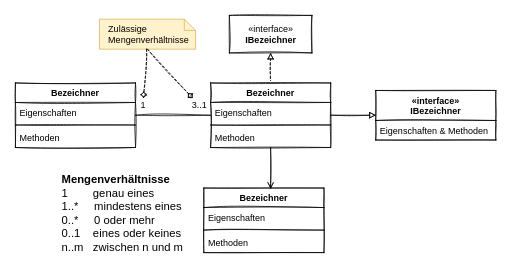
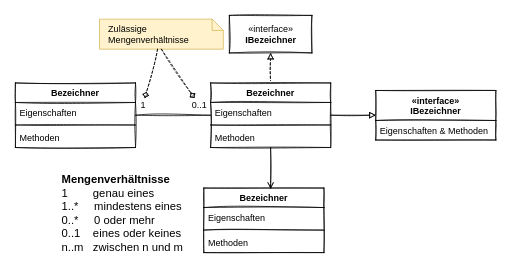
node "Zulässige Mengenverhältnisse": size 96x30 -> 124x30
node "3..1": label "3..1" -> "0..1"
